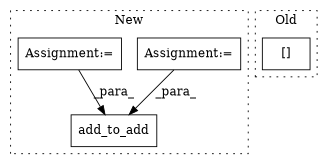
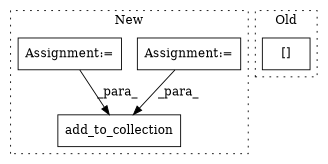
node "add_to_add": label "add_to_add" -> "add_to_collection"
